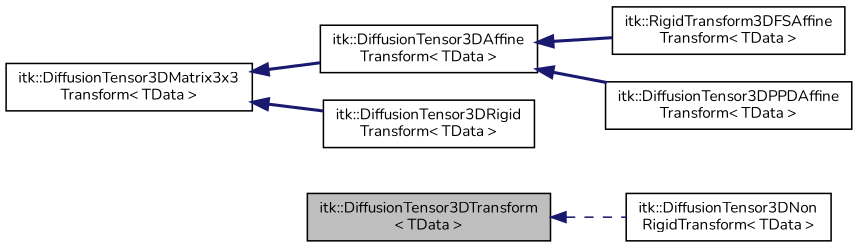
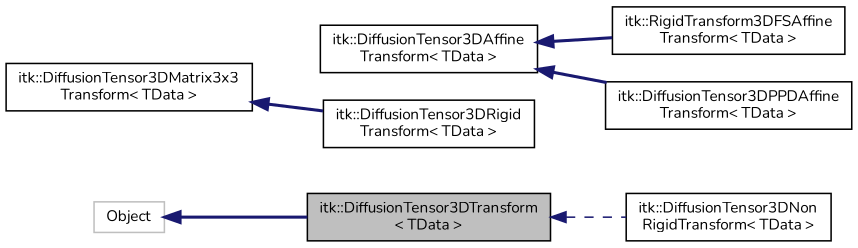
edge "itk::DiffusionTensor3DAffine Transform< TData >" -> "itk::DiffusionTensor3DMatrix3x3 Transform< TData >": removed
node "Object": added
